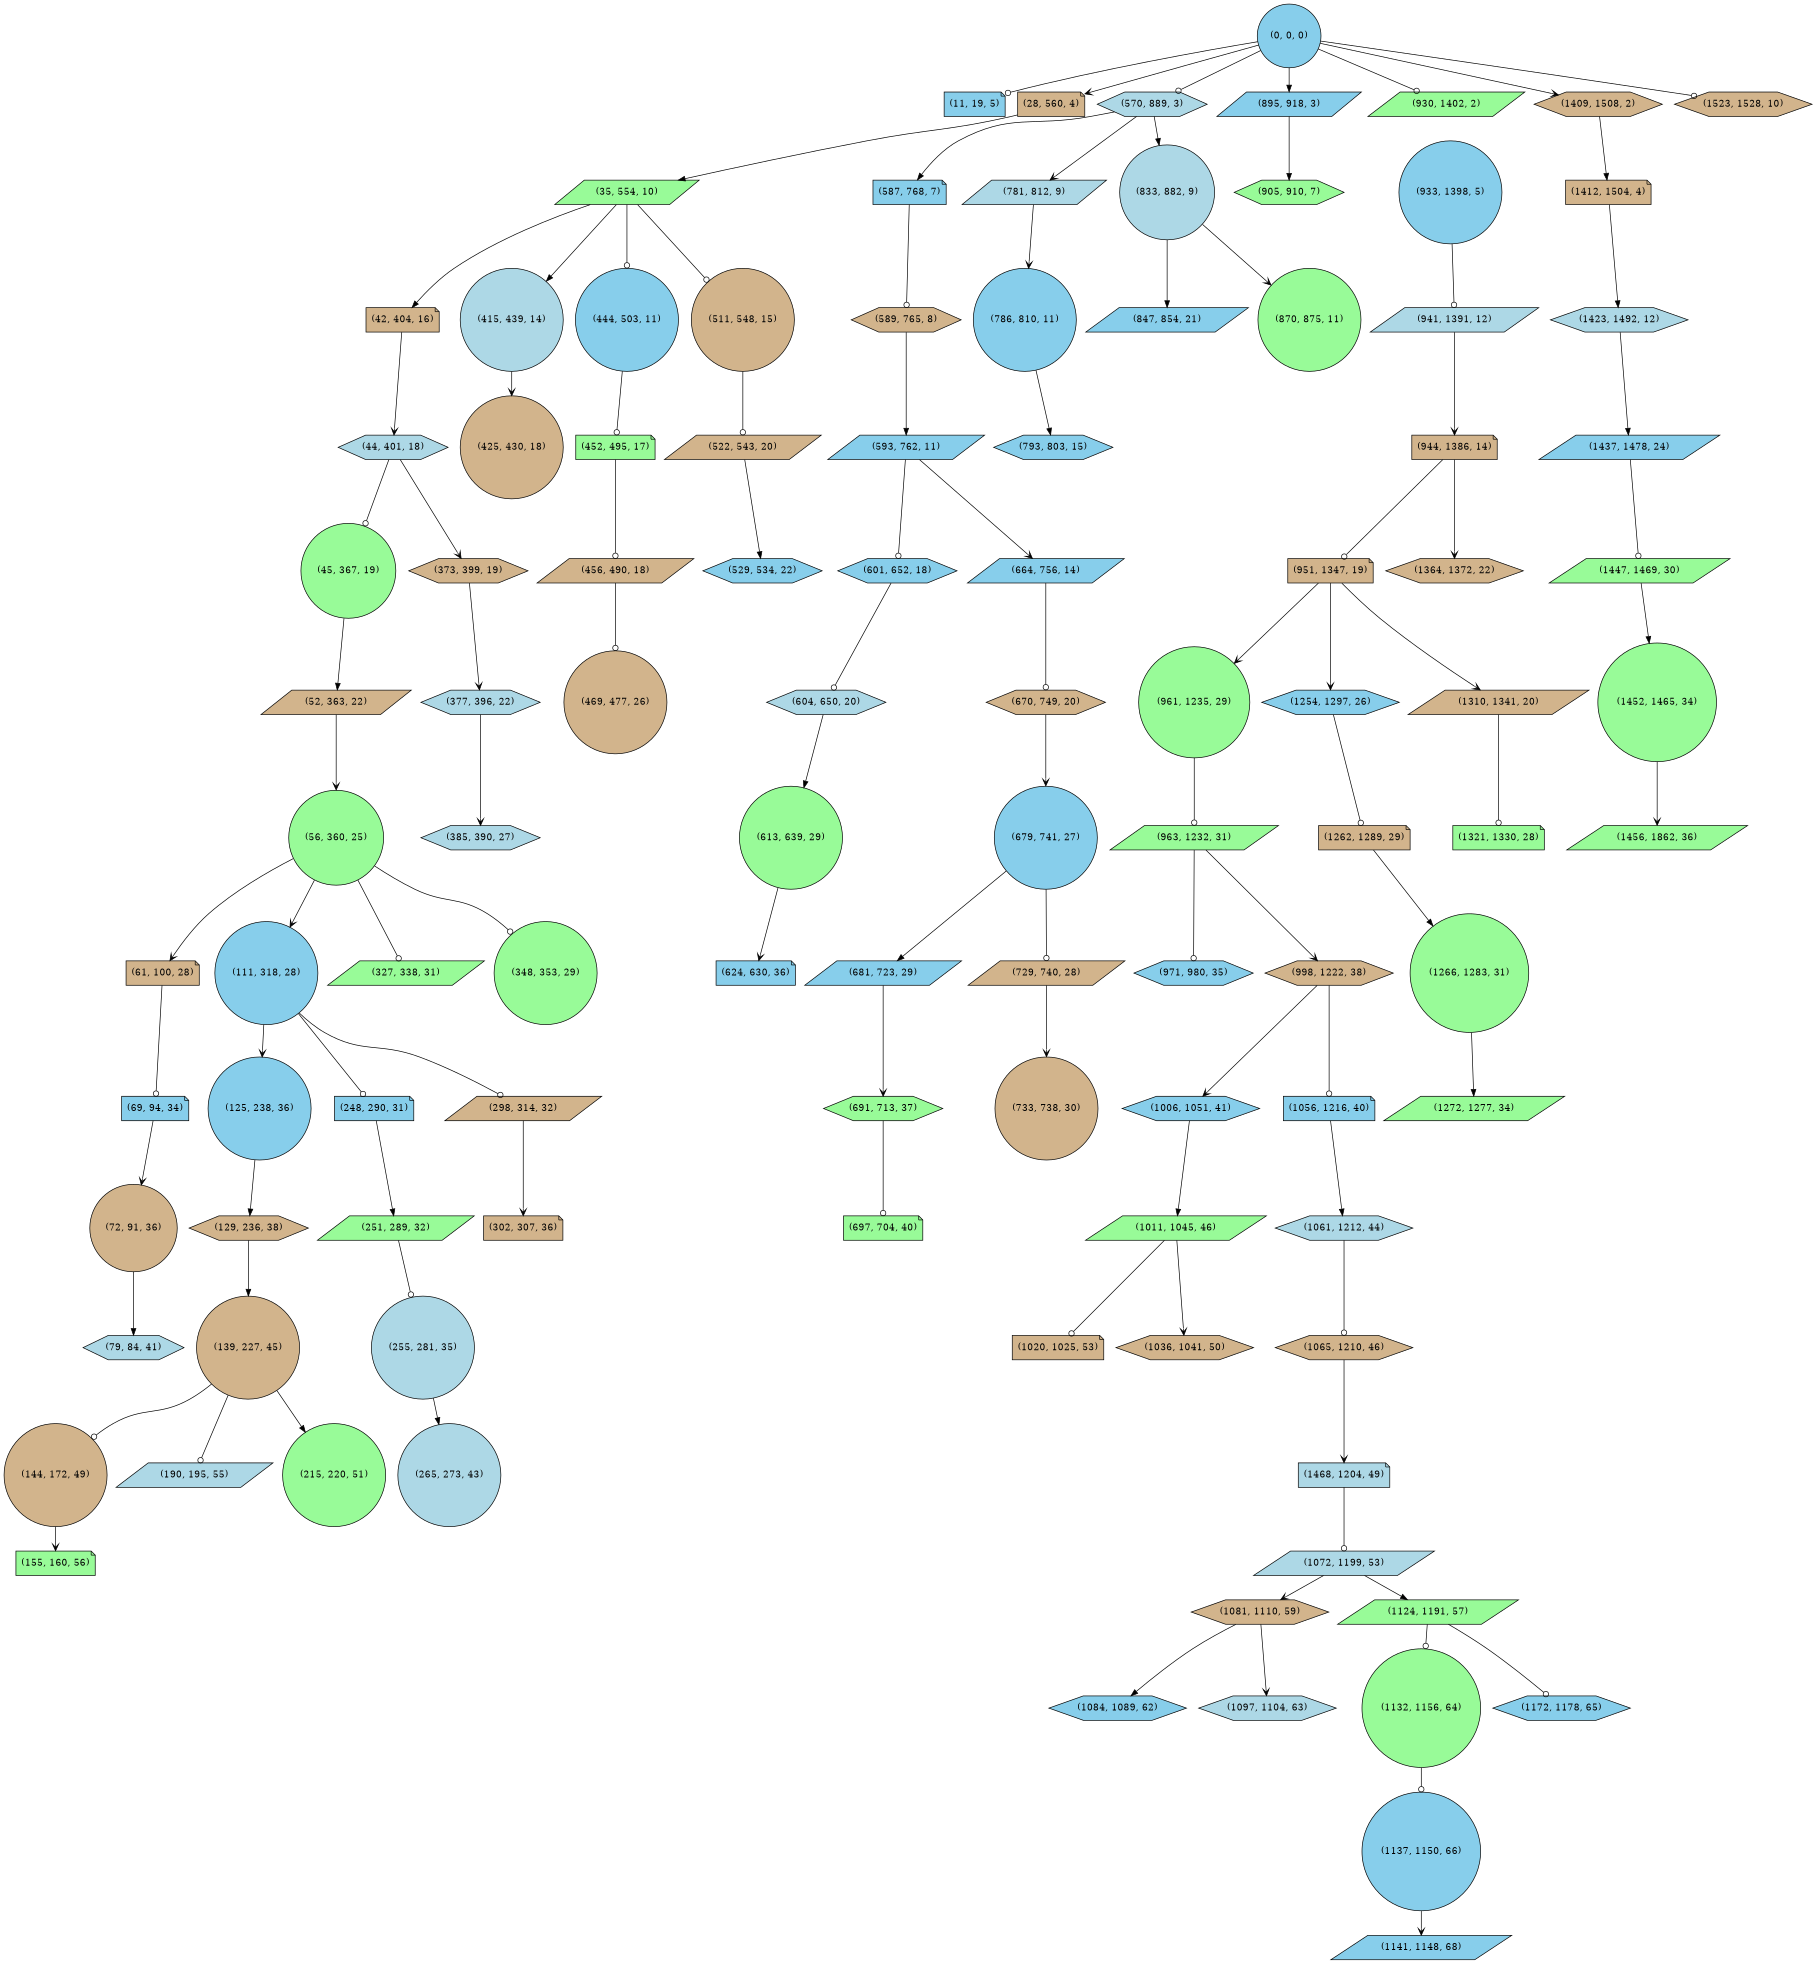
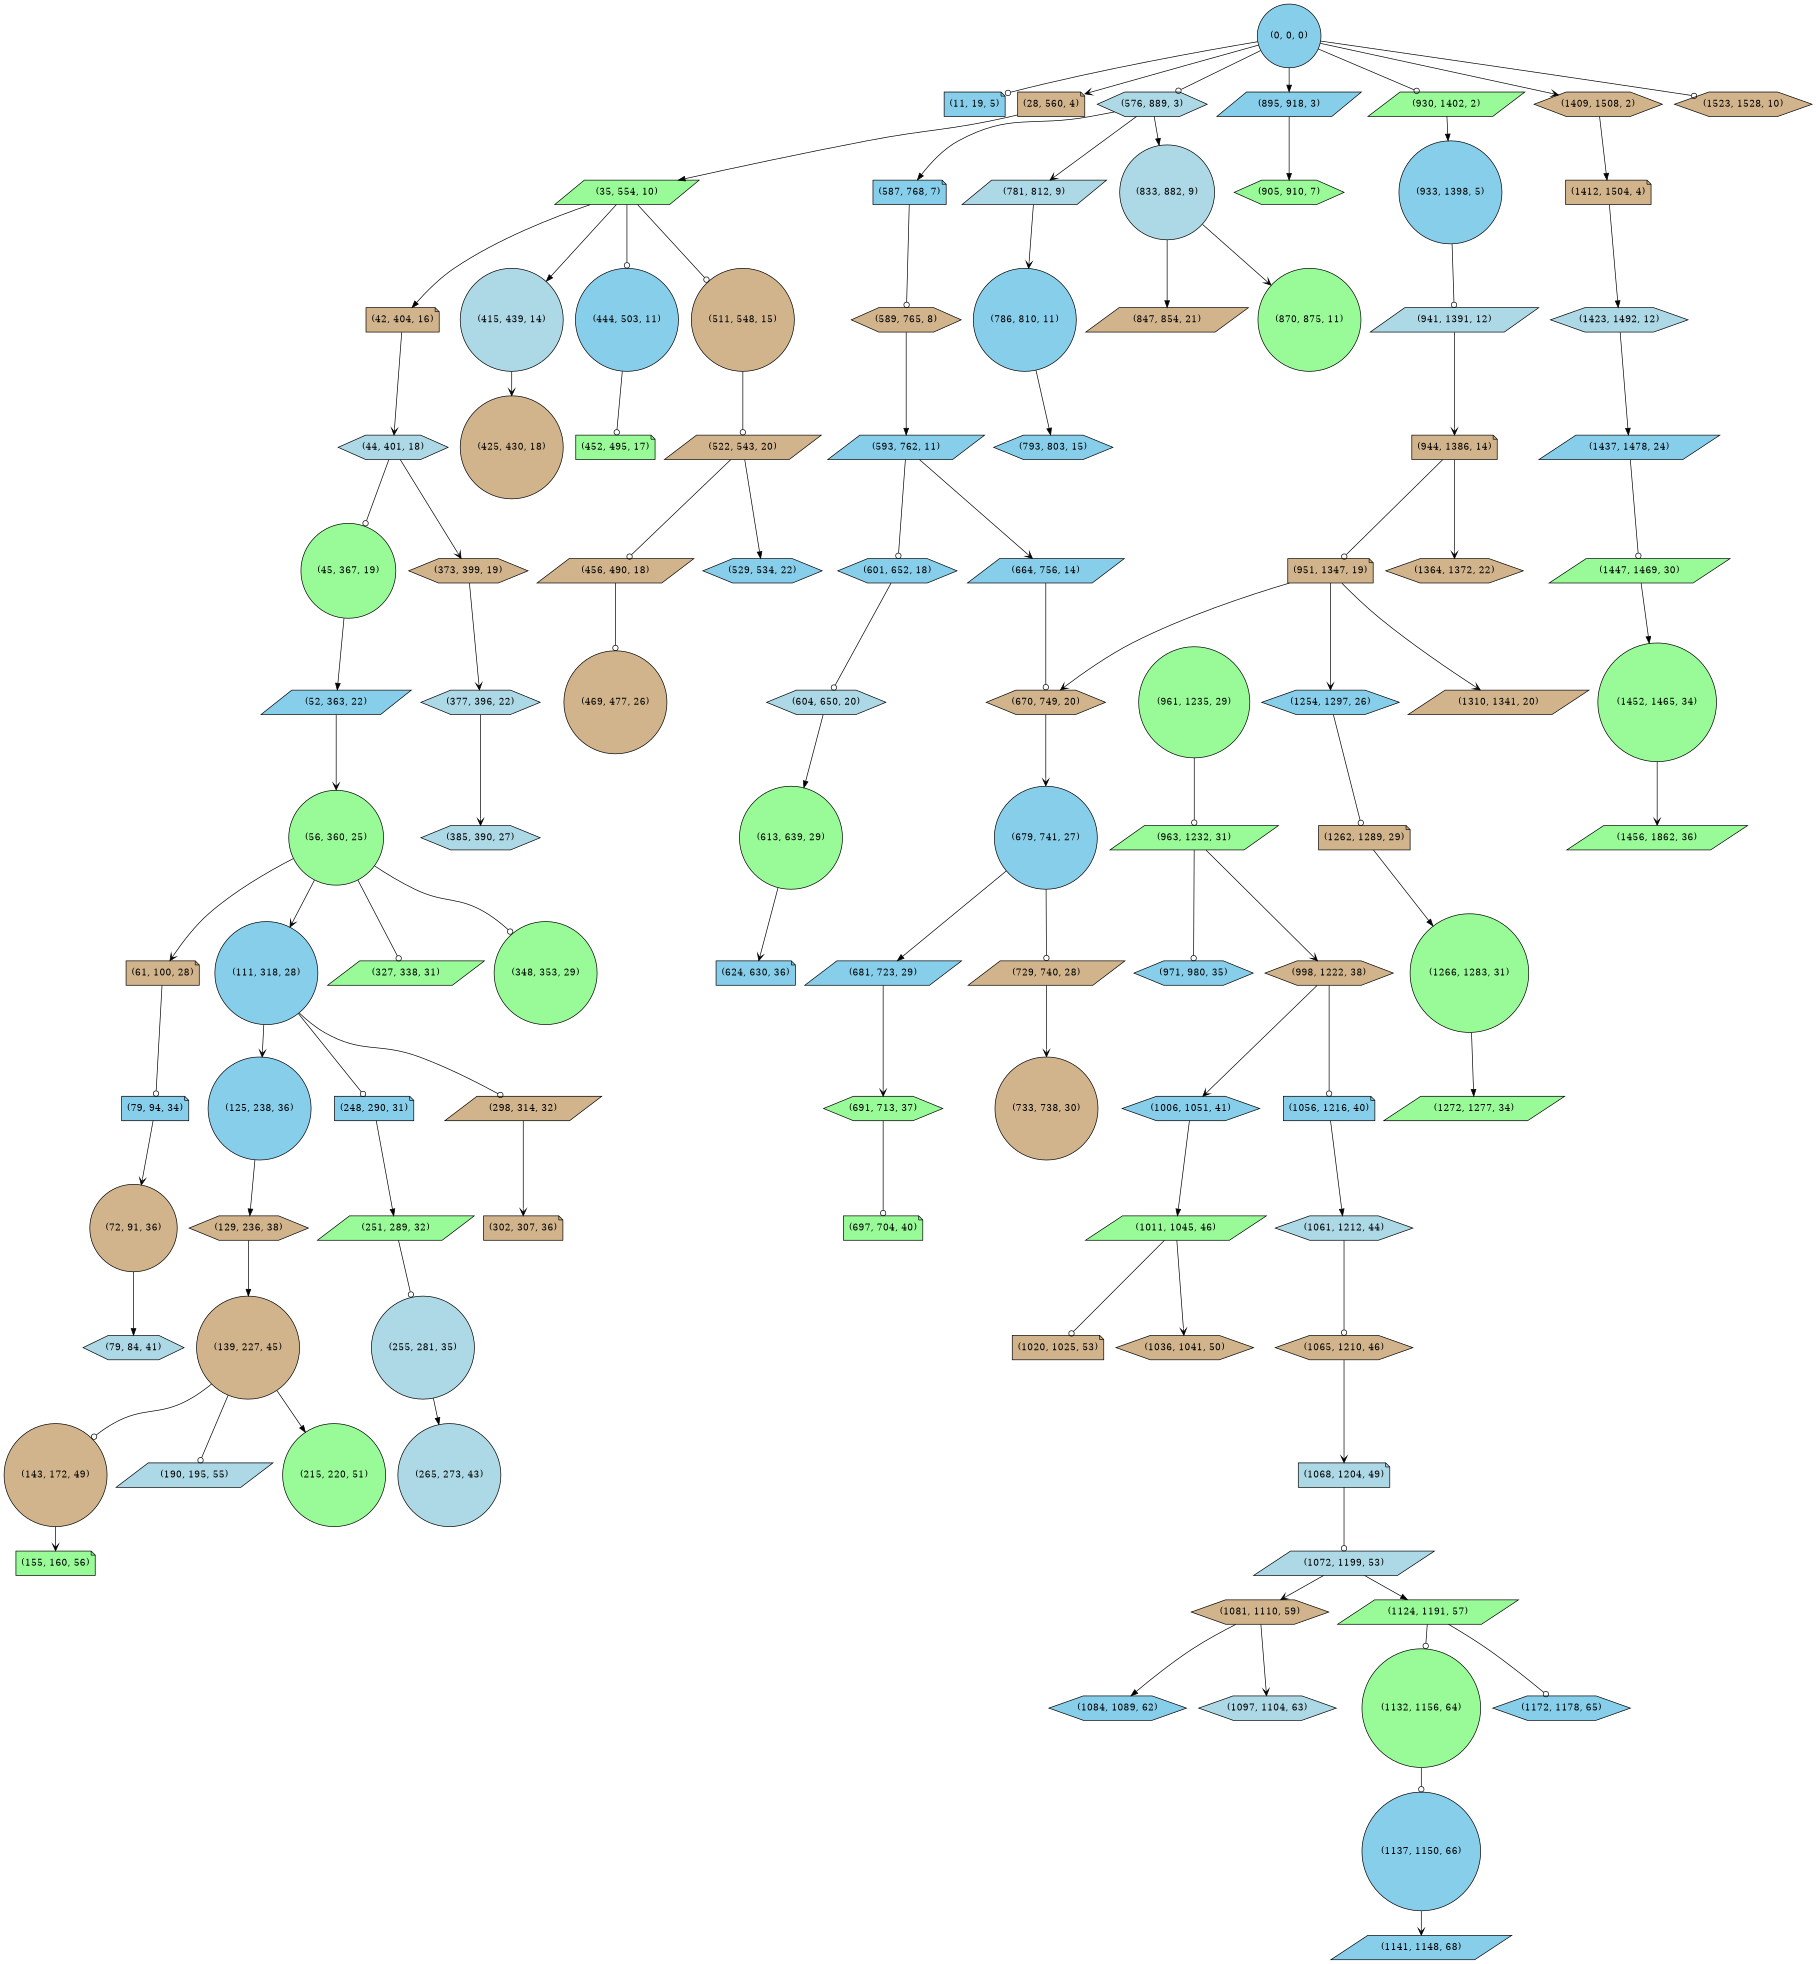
node "(570, 889, 3)": label "(570, 889, 3)" -> "(576, 889, 3)"
edge "(930, 1402, 2)" -> "(933, 1398, 5)": added
node "(847, 854, 21)": fillcolor skyblue -> tan
edge "(452, 495, 17)" -> "(456, 490, 18)": now "(522, 543, 20)" -> "(456, 490, 18)"
edge "(951, 1347, 19)" -> "(961, 1235, 29)": now "(951, 1347, 19)" -> "(670, 749, 20)"
node "(52, 363, 22)": fillcolor tan -> skyblue
node "(1321, 1330, 28)": removed
node "(69, 94, 34)": label "(69, 94, 34)" -> "(79, 94, 34)"
node "(144, 172, 49)": label "(144, 172, 49)" -> "(143, 172, 49)"
node "(1468, 1204, 49)": label "(1468, 1204, 49)" -> "(1068, 1204, 49)"
